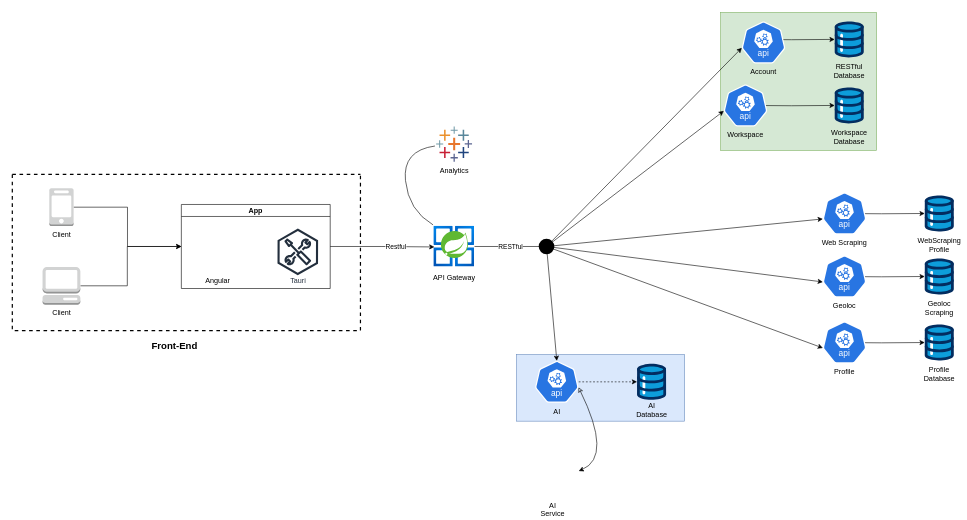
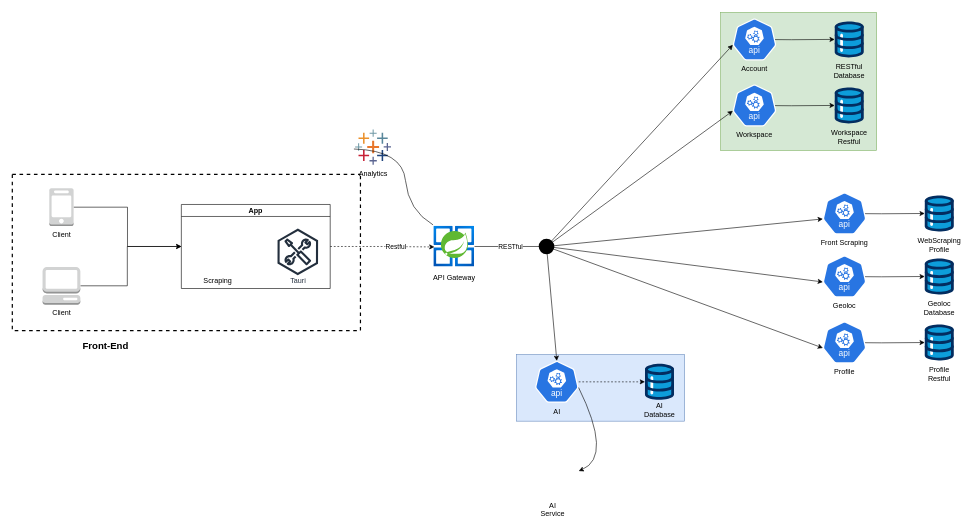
node "Account": moved (763, 42) -> (754, 39)
node "Workspace": moved (745, 105) -> (754, 105)
node "Workspace Database": label "Workspace Database" -> "Workspace Restful"
node "Analytics": moved (454, 144) -> (373, 147)
node "Web Scraping": label "Web Scraping" -> "Front Scraping"
edge "App" -> "API Gateway": style solid -> dashed
node "Angular": label "Angular" -> "Scraping"
node "Geoloc Scraping": label "Geoloc Scraping" -> "Geoloc Database"
node "Front-End": moved (174, 345) -> (105, 345)
node "Profile Database": label "Profile Database" -> "Profile Restful"
node "AI Database": size 29x36 -> 45x36
edge "AI" -- "AI Service": arrowhead classic -> none
